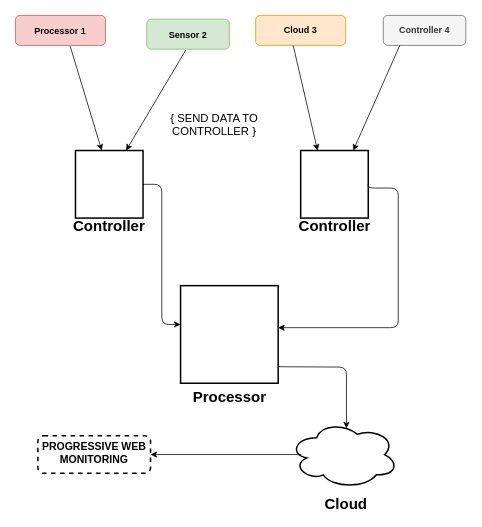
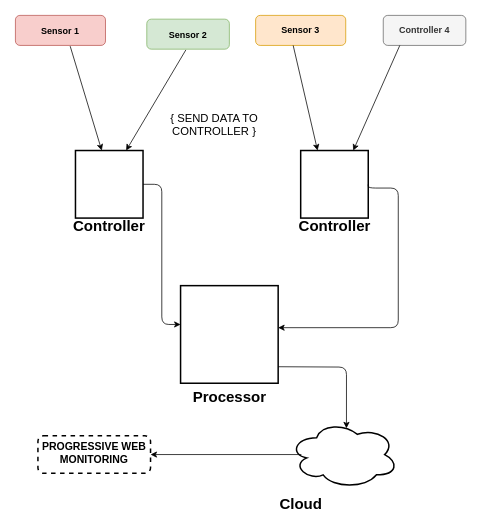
node "Cloud 3": label "Cloud 3" -> "Sensor 3"
node "Processor 1": label "Processor 1" -> "Sensor 1"
node "Cloud": moved (345, 503) -> (300, 503)
